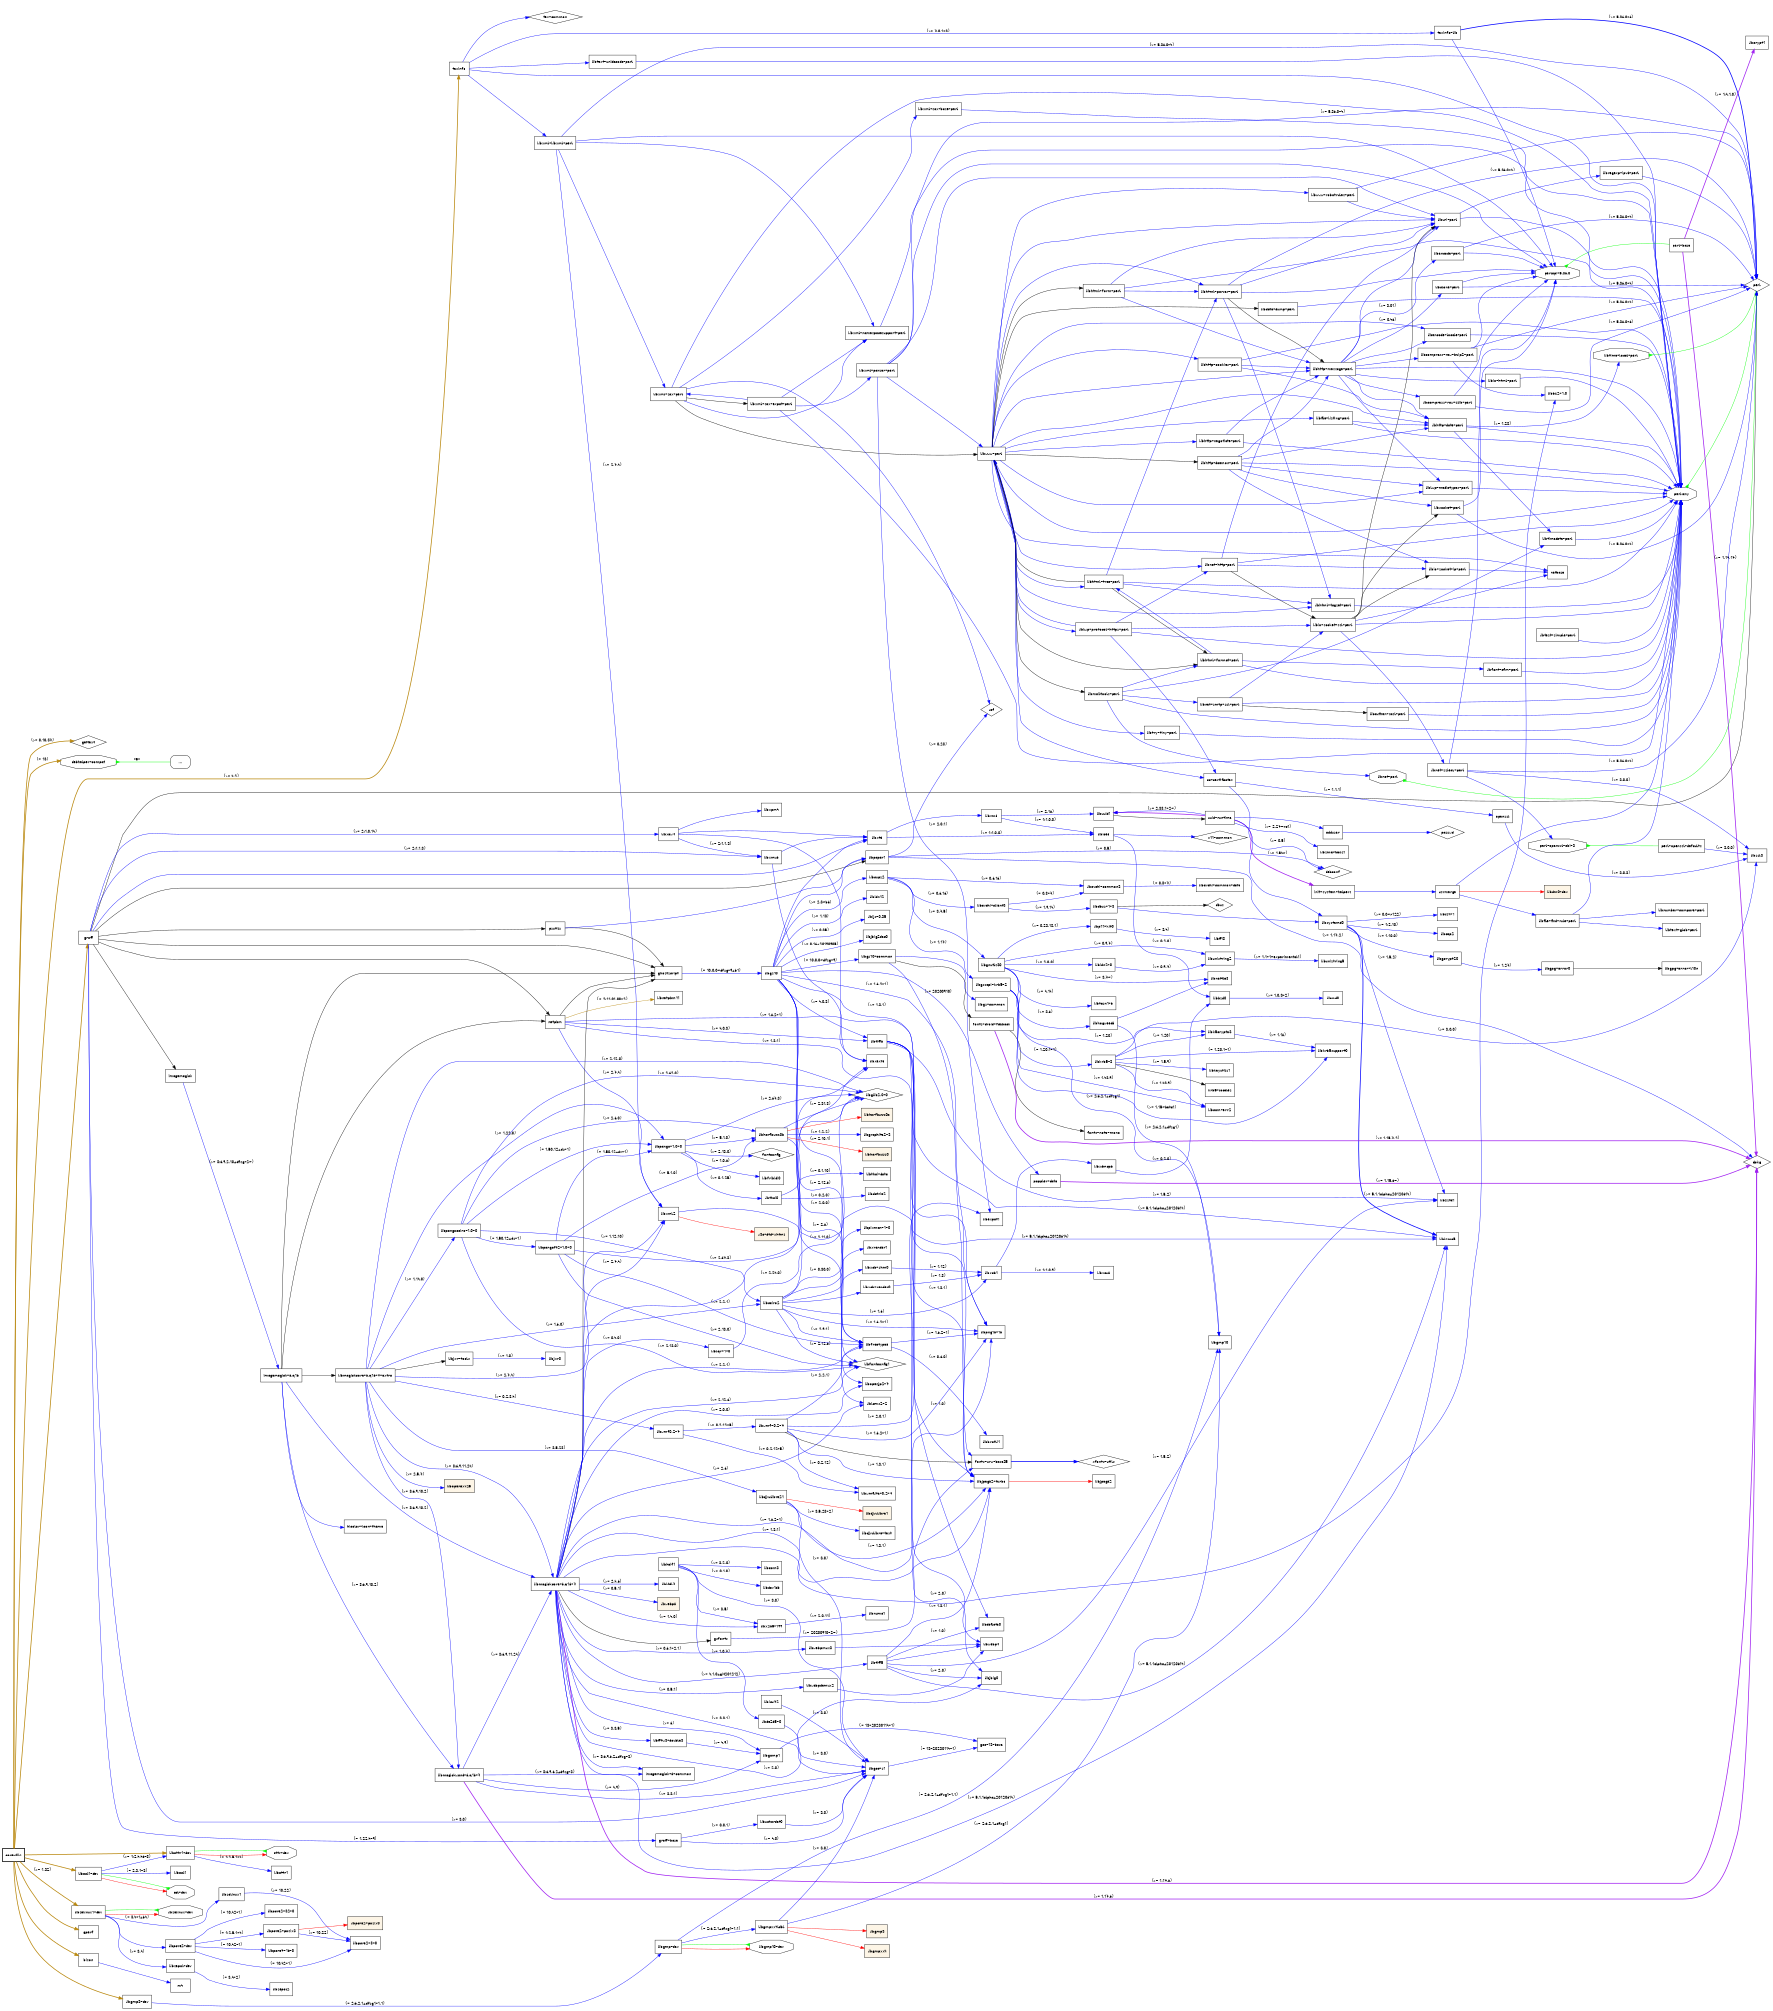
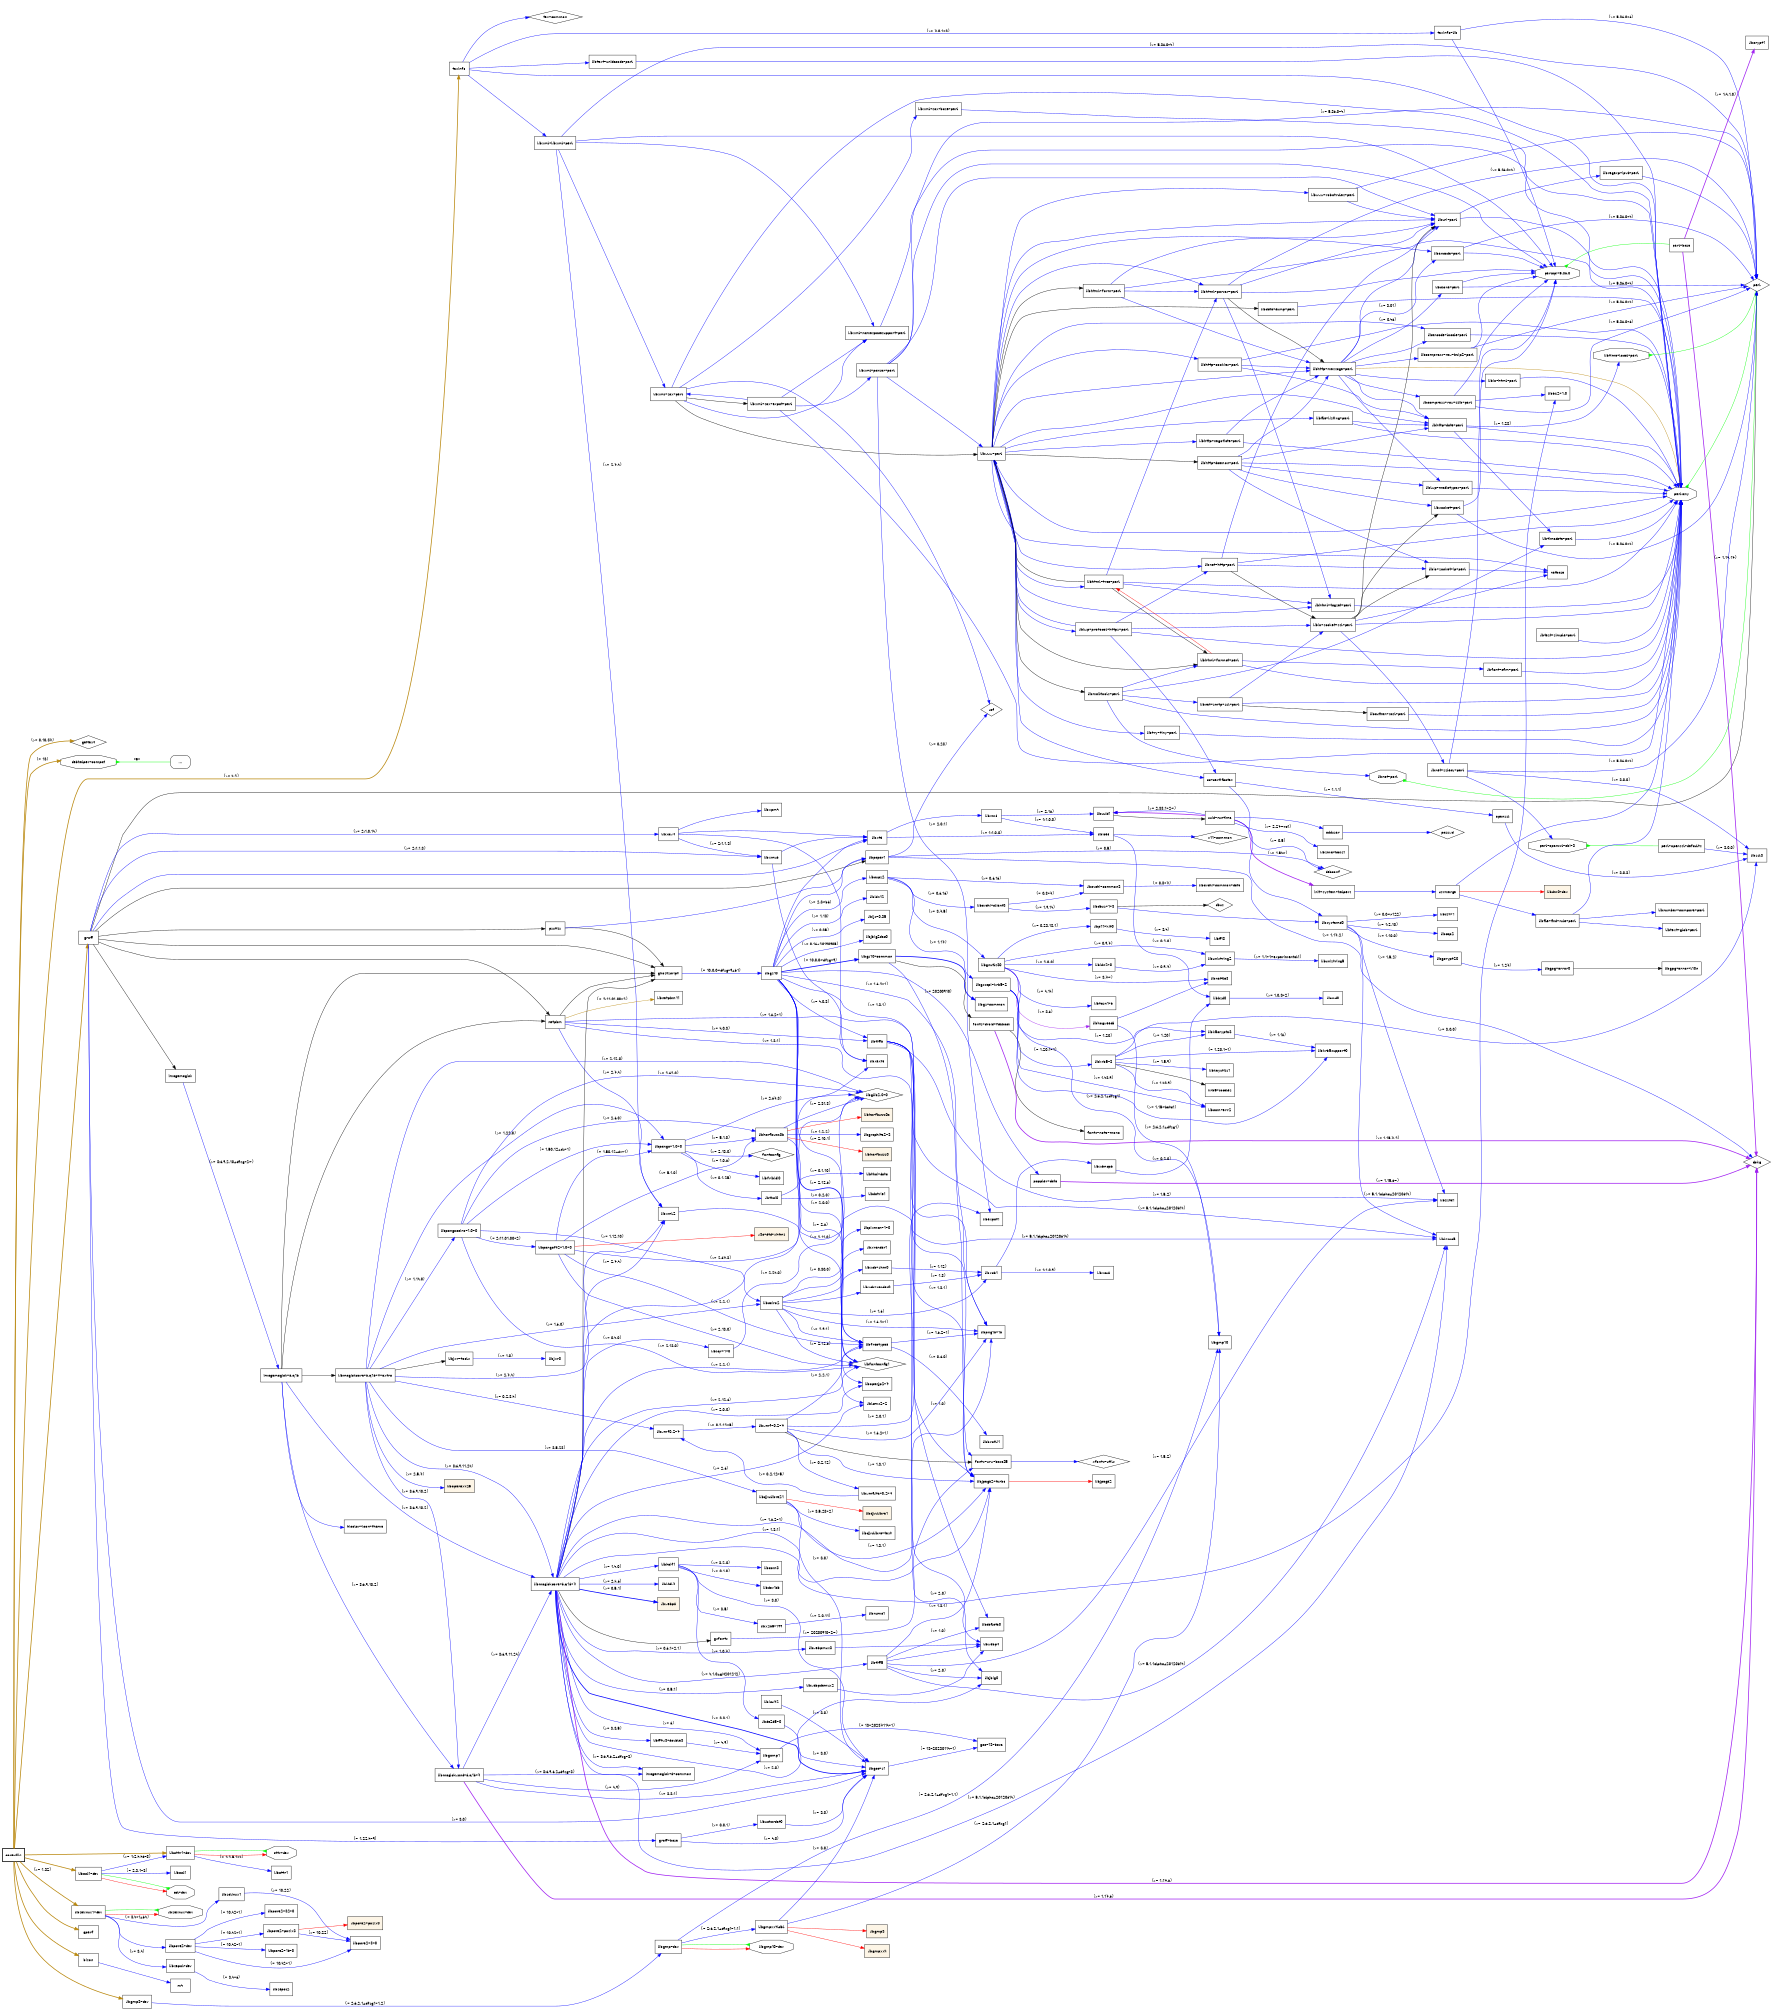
edge "texinfo-lib" -> "perl": style bold -> solid
edge "libhttp-message-perl" -> "perl:any": color blue -> darkgoldenrod
edge "libcompress-raw-bzip2-perl" -> "libbz2-1.0": now "libcompress-raw-zlib-perl" -> "libbz2-1.0"
edge "libwww-perl" -> "liblwp-mediatypes-perl": now "libwww-perl" -> "libencode-perl"
edge "libhtml-format-perl" -> "libhtml-tree-perl": color blue -> red
edge "libgs10-common" -> "libgs-common": style solid -> bold
edge "libgs10" -> "libgs10-common": style solid -> bold
edge "libgnutls30" -> "libhogweed6": color blue -> purple
edge "libsystemd0" -> "liblzma5": style bold -> solid
edge "libcairo2" -> "libxext6": removed
edge "libgs10" -> "libfontconfig1": style solid -> bold
node "libdatrie2": label "libdatrie2" -> "libdatrie1"
edge "libxml2" -> "w3c-dtd-xhtml": now "libpangoft2-1.0-0" -> "w3c-dtd-xhtml"
edge "libpangocairo-1.0-0" -> "libpangoft2-1.0-0": label "(= 1.50.12+ds-1)" -> "(= 2:11.01.00-2)"
edge "libwmf0.2-7" -> "libwmflite-0.2-7": reversed
edge "fonts-urw-base35" -> "xfonts-utils": style bold -> solid
edge "libmagickcore-6.q16-7" -> "libwebp6": style solid -> bold
edge "libmagickcore-6.q16-7" -> "libx265-199": now "libmagickcore-6.q16-7" -> "libheif1"
edge "libmagickcore-6.q16-7" -> "libgcc-s1": style solid -> bold
edge "libgomp1" -> "gcc-13-base": label "(= 13-20230114-1)" -> "(= 13-20237114-1)"
edge "libpcre2-dev" -> "libpcre2-posix3": label "(= 1:2.5.1-4)" -> "(= 10.42-1)"
node "libpcre7-16-0": label "libpcre7-16-0" -> "libpcre2-16-0"
edge "libsepol-dev" -> "libsepol2": label "(= 3.4-2)" -> "(= 3.4-6)"
edge "libgmp3-dev" -> "libgmp-dev": label "(= 2:6.2.1+dfsg1-1.1)" -> "(= 2:6.2.1+dfsg1-1.2)"
